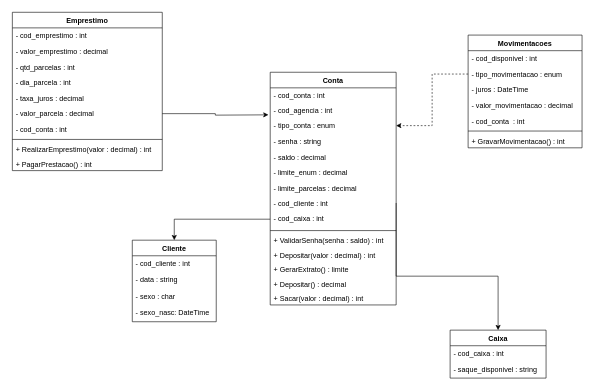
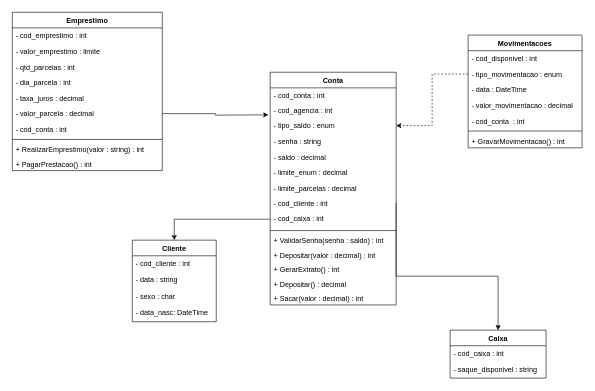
node "- valor_emprestimo : decimal": label "- valor_emprestimo : decimal" -> "- valor_emprestimo : limite"
node "- juros : DateTime": label "- juros : DateTime" -> "- data : DateTime"
node "- tipo_conta : enum": label "- tipo_conta : enum" -> "- tipo_saldo : enum"
node "+ RealizarEmprestimo(valor : decimal) : int": label "+ RealizarEmprestimo(valor : decimal) : int" -> "+ RealizarEmprestimo(valor : string) : int"
node "+ GerarExtrato() : limite": label "+ GerarExtrato() : limite" -> "+ GerarExtrato() : int"
node "- sexo_nasc: DateTime": label "- sexo_nasc: DateTime" -> "- data_nasc: DateTime"
